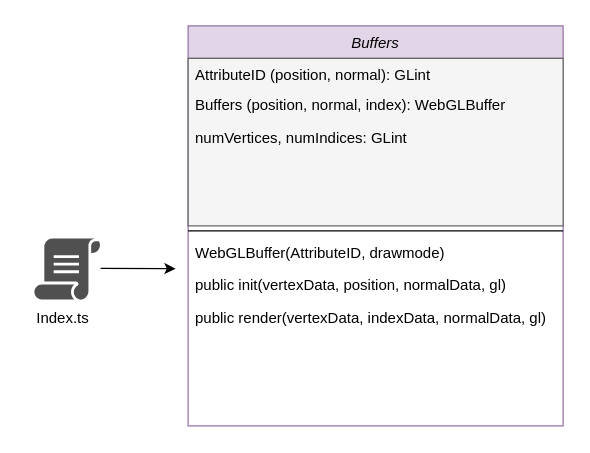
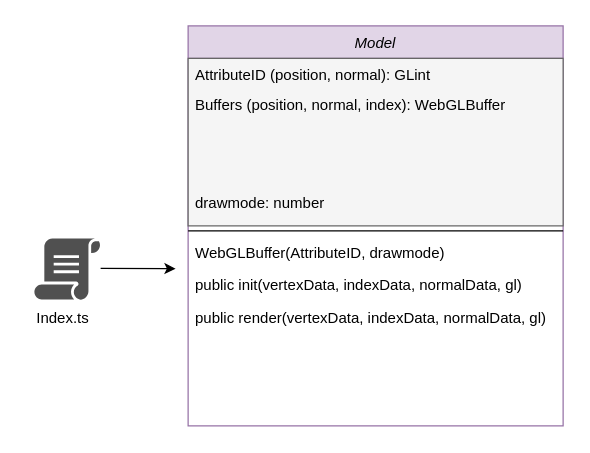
node "Buffers": label "Buffers" -> "Model"
node "numVertices, numIndices: GLint": removed
node "drawmode: number": added
node "public init(vertexData, position, normalData, gl)": label "public init(vertexData, position, normalData, gl)" -> "public init(vertexData, indexData, normalData, gl)"
